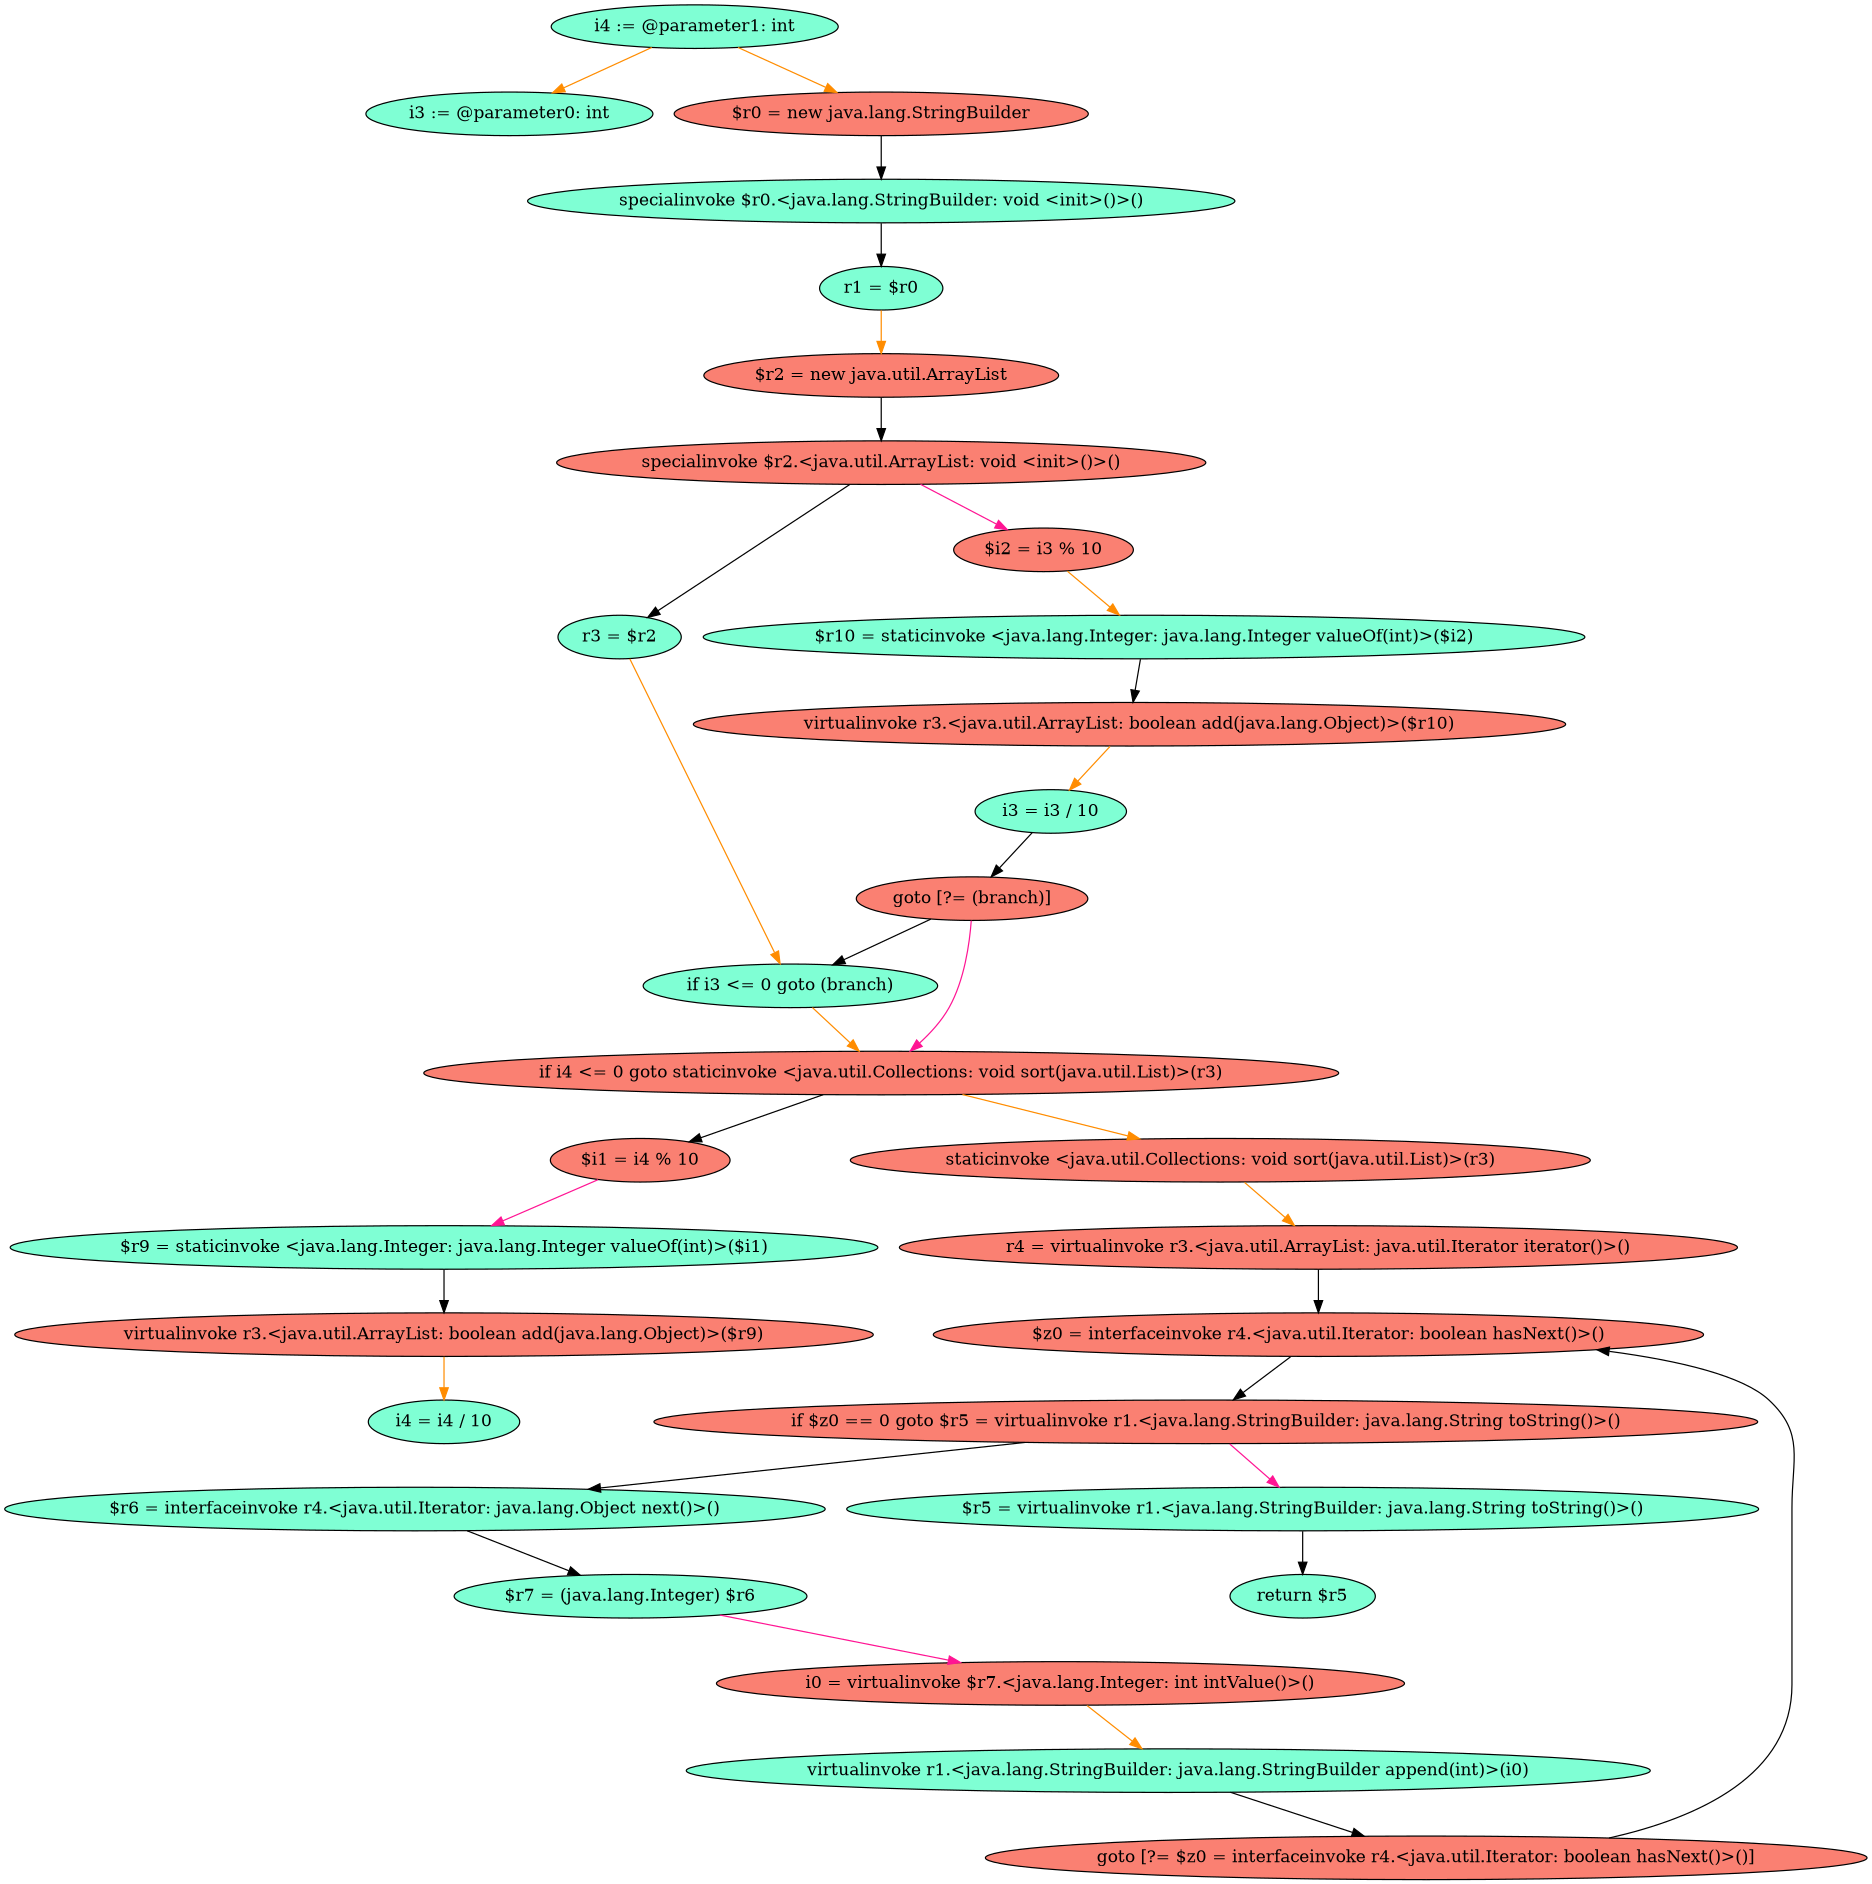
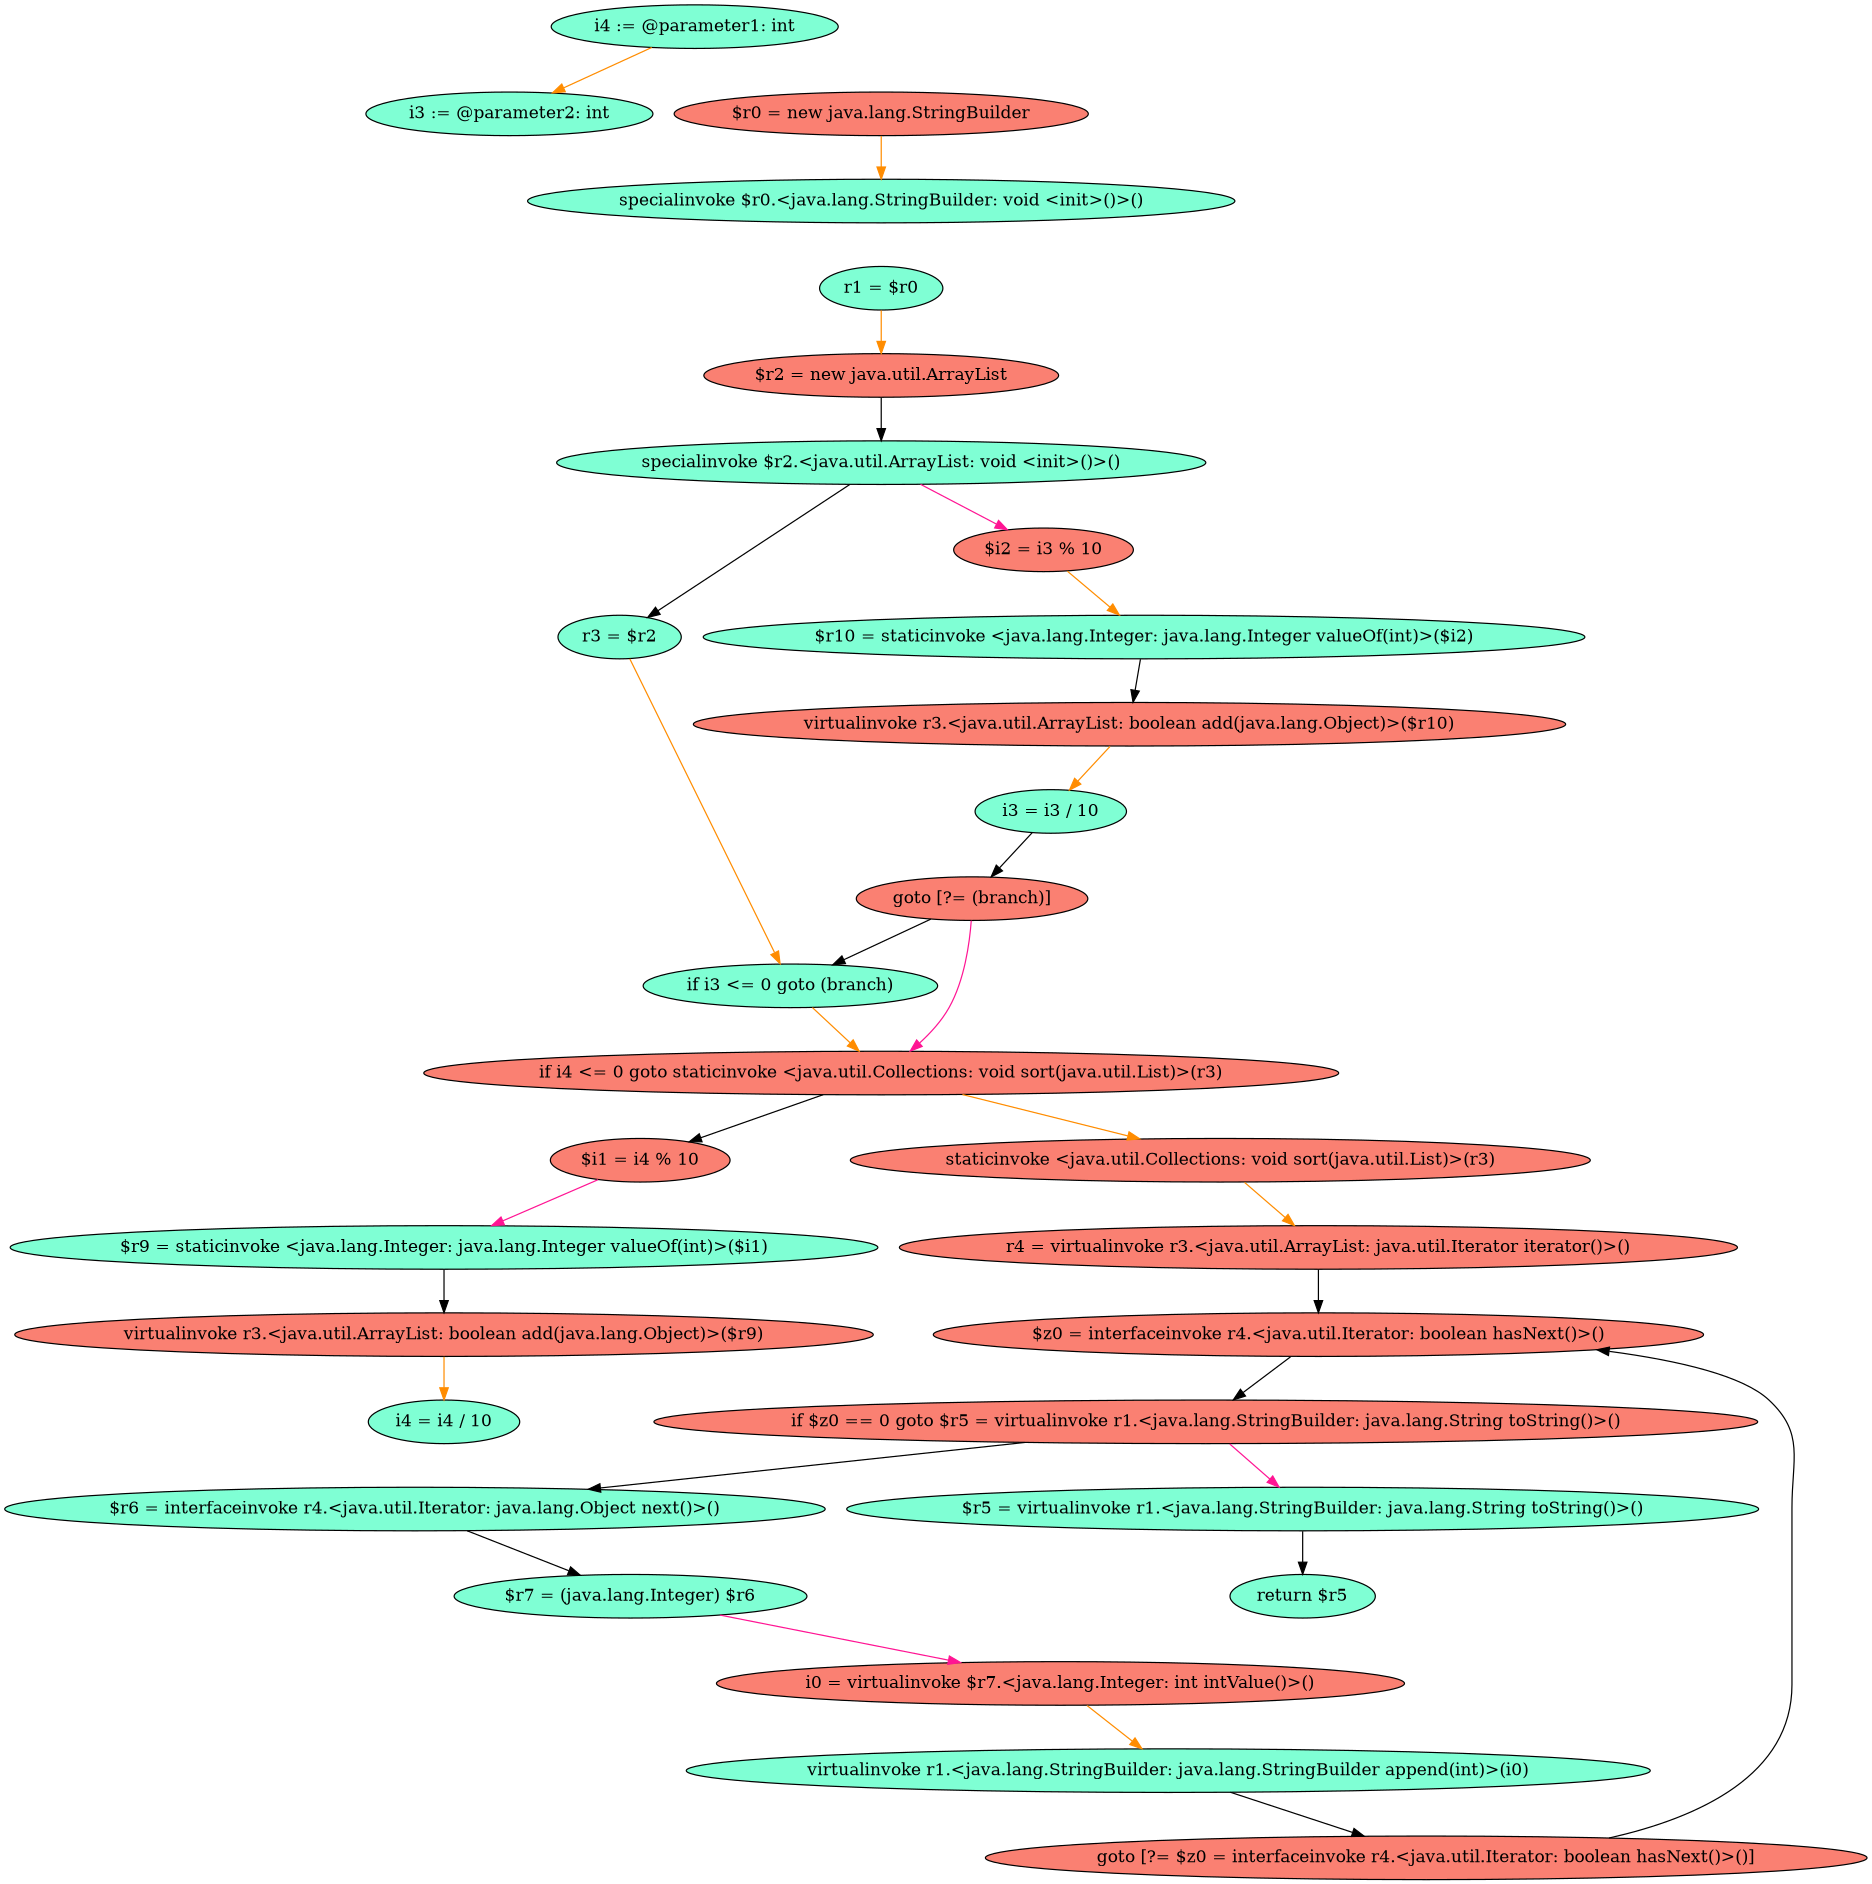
edge "i4 := @parameter1: int" -> "$r0 = new java.lang.StringBuilder": removed
node "i3 := @parameter0: int": label "i3 := @parameter0: int" -> "i3 := @parameter2: int"
edge "$r0 = new java.lang.StringBuilder" -> "specialinvoke $r0.<java.lang.StringBuilder: void <init>()>()": color black -> darkorange
edge "specialinvoke $r0.<java.lang.StringBuilder: void <init>()>()" -> "r1 = $r0": removed
node "specialinvoke $r2.<java.util.ArrayList: void <init>()>()": fillcolor salmon -> aquamarine
